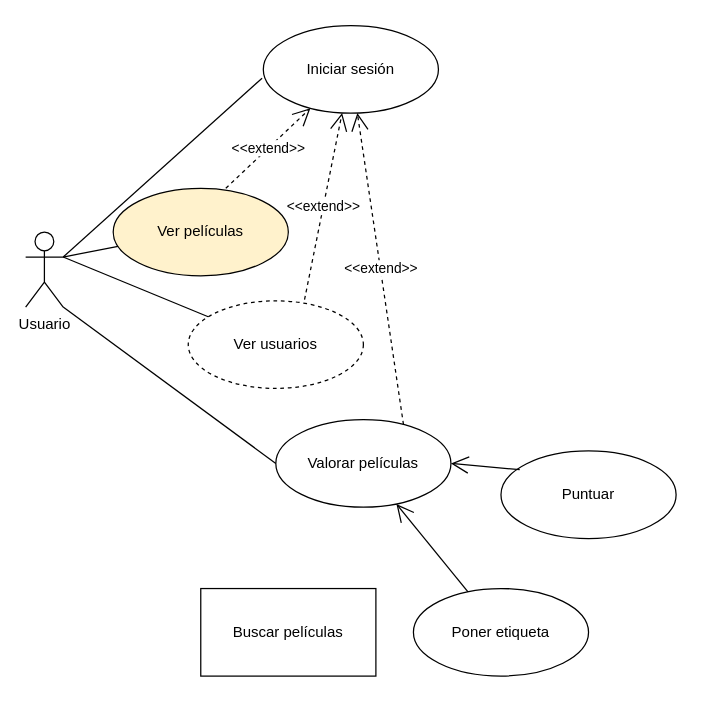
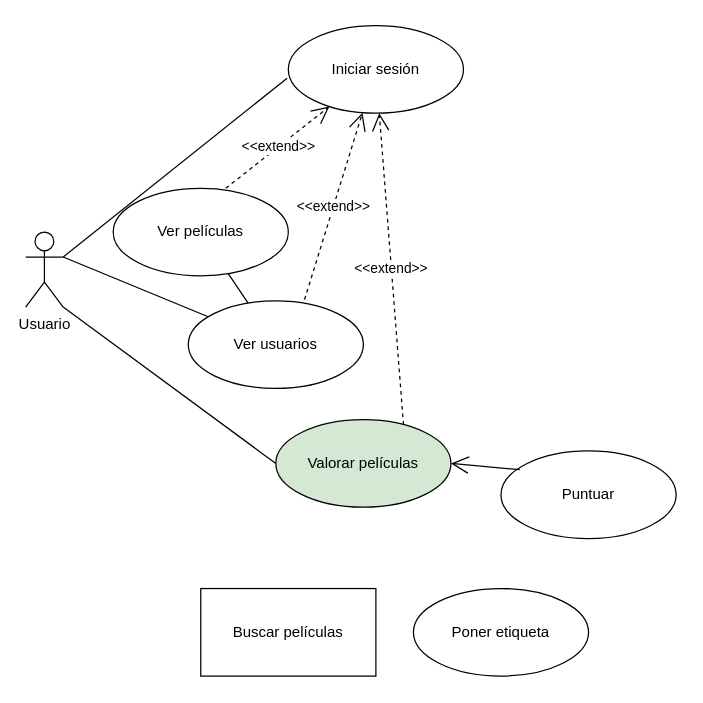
node "Iniciar sesión": moved (351, 69) -> (376, 69)
node "Ver películas": fillcolor #fff2cc -> #ffffff
edge "Ver películas" -- "Usuario": now "Ver películas" -- "Ver usuarios"
node "Ver usuarios": style dashed -> solid
node "Valorar películas": fillcolor #ffffff -> #d5e8d4
edge "Poner etiqueta" -> "Valorar películas": removed
